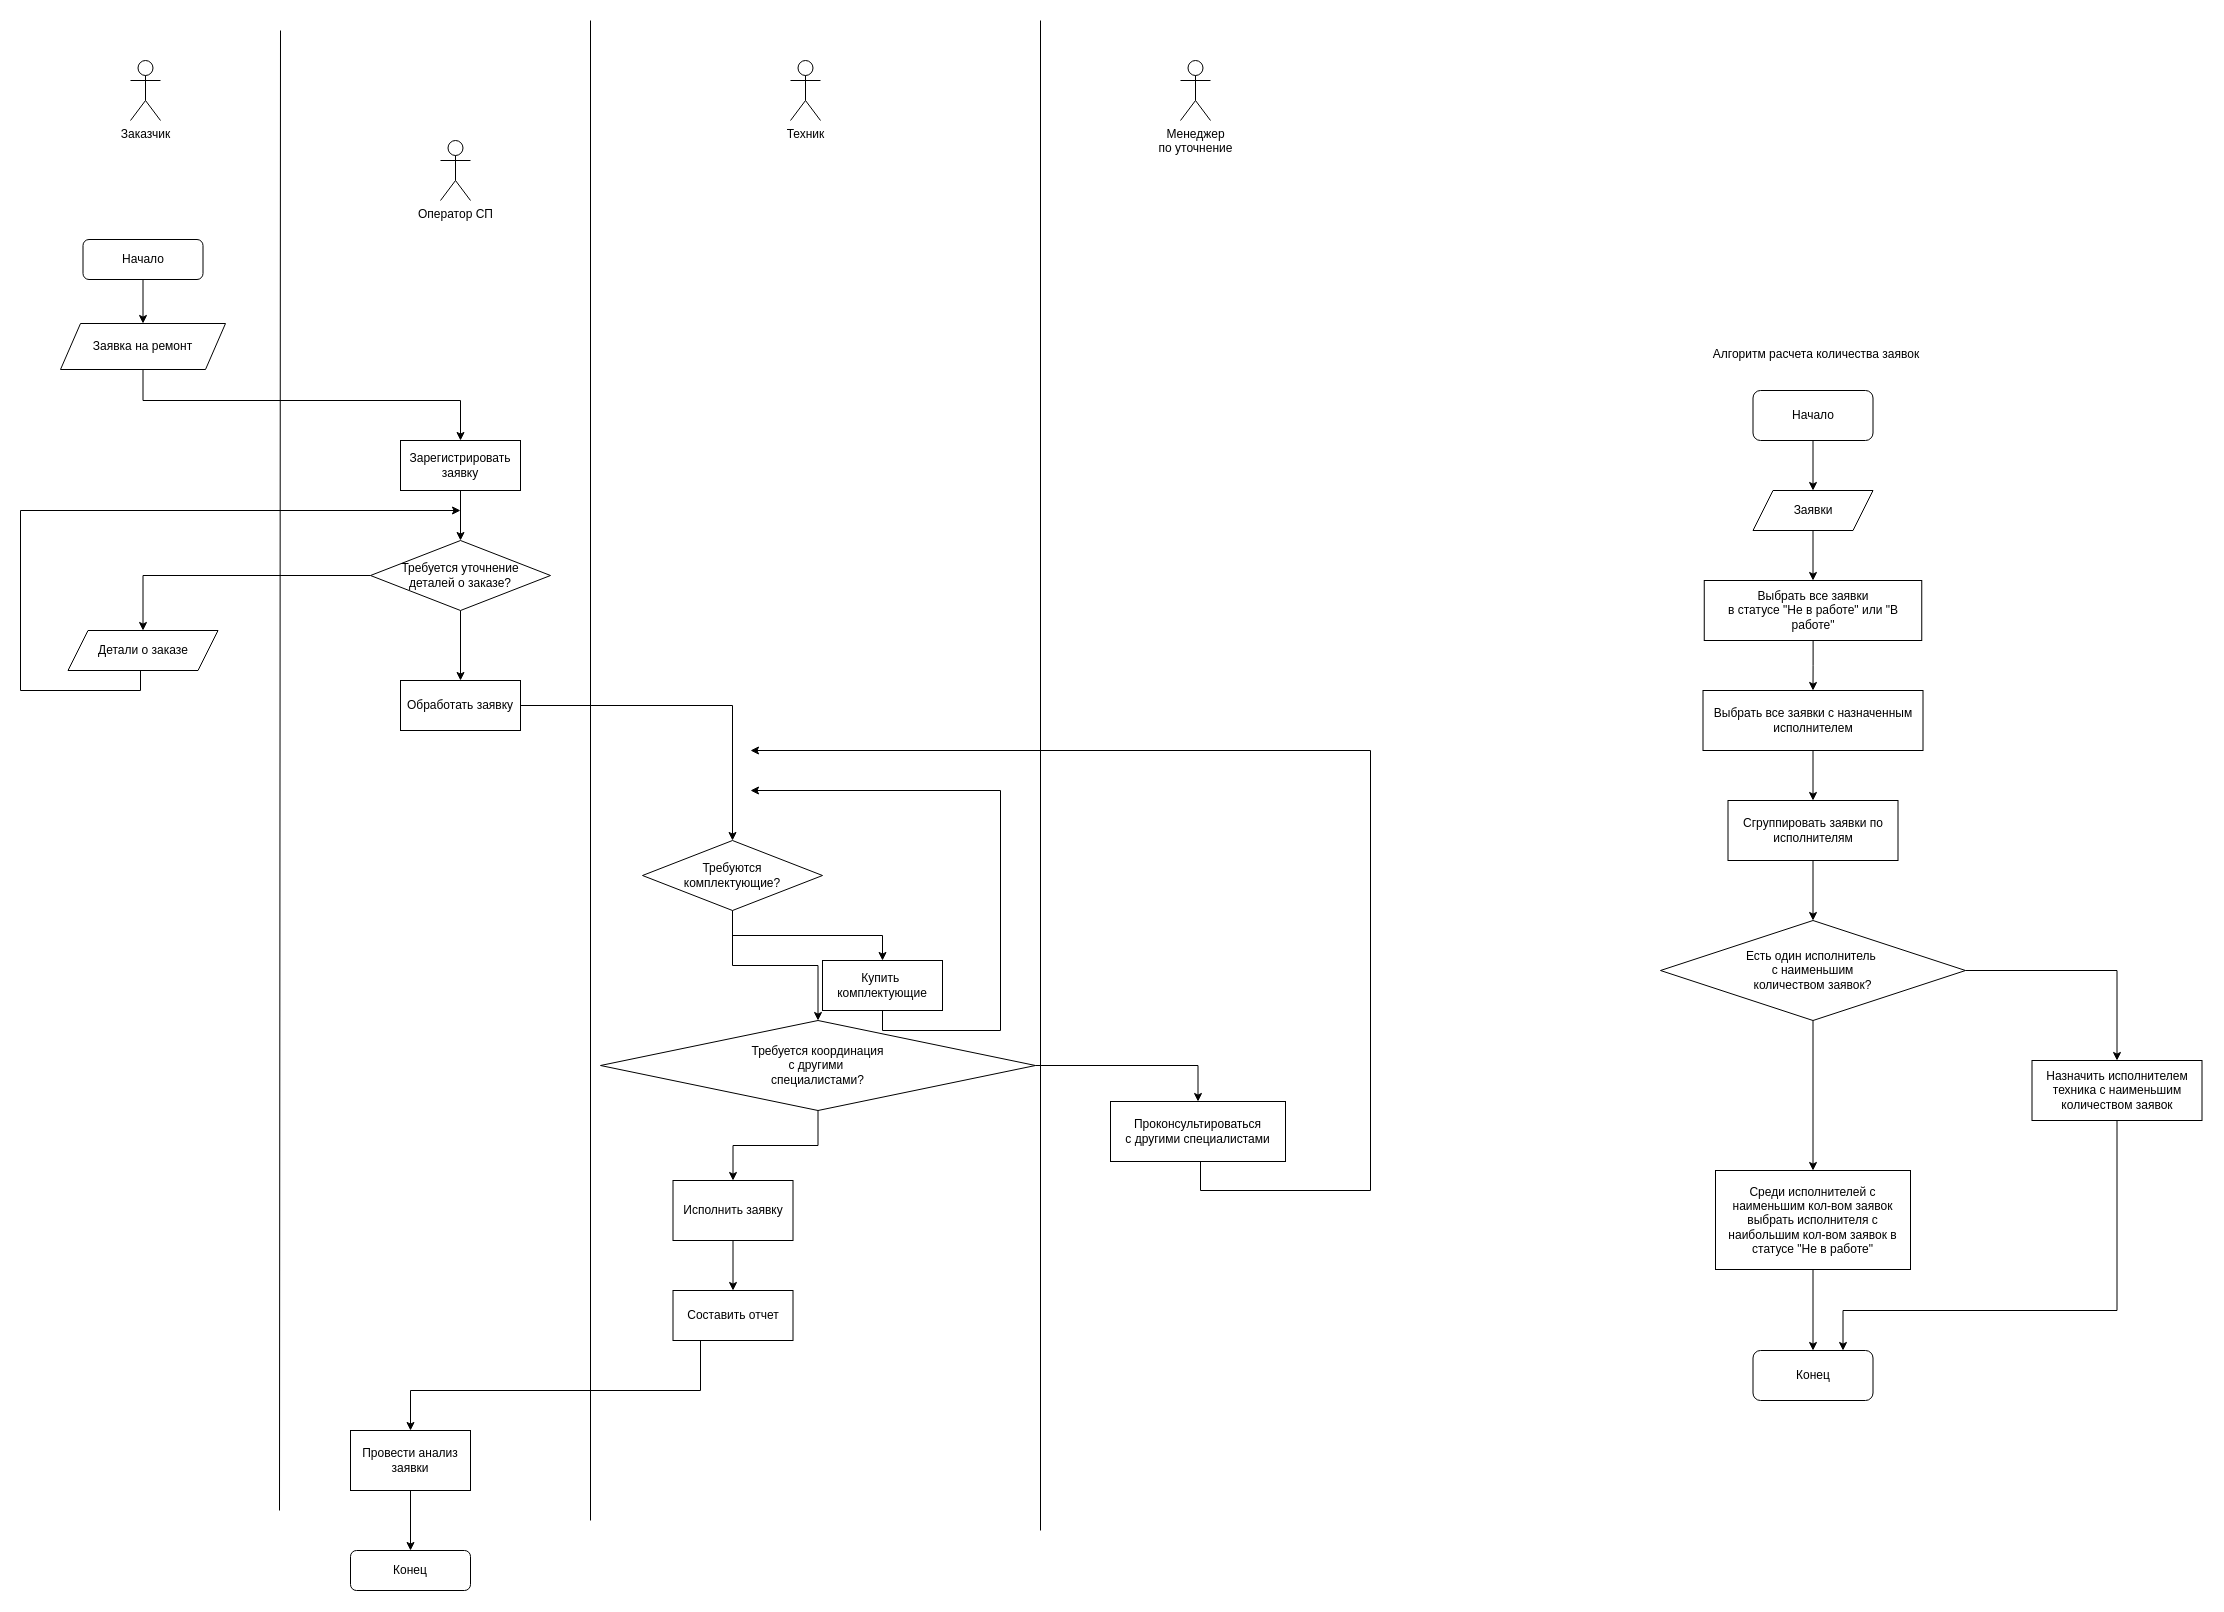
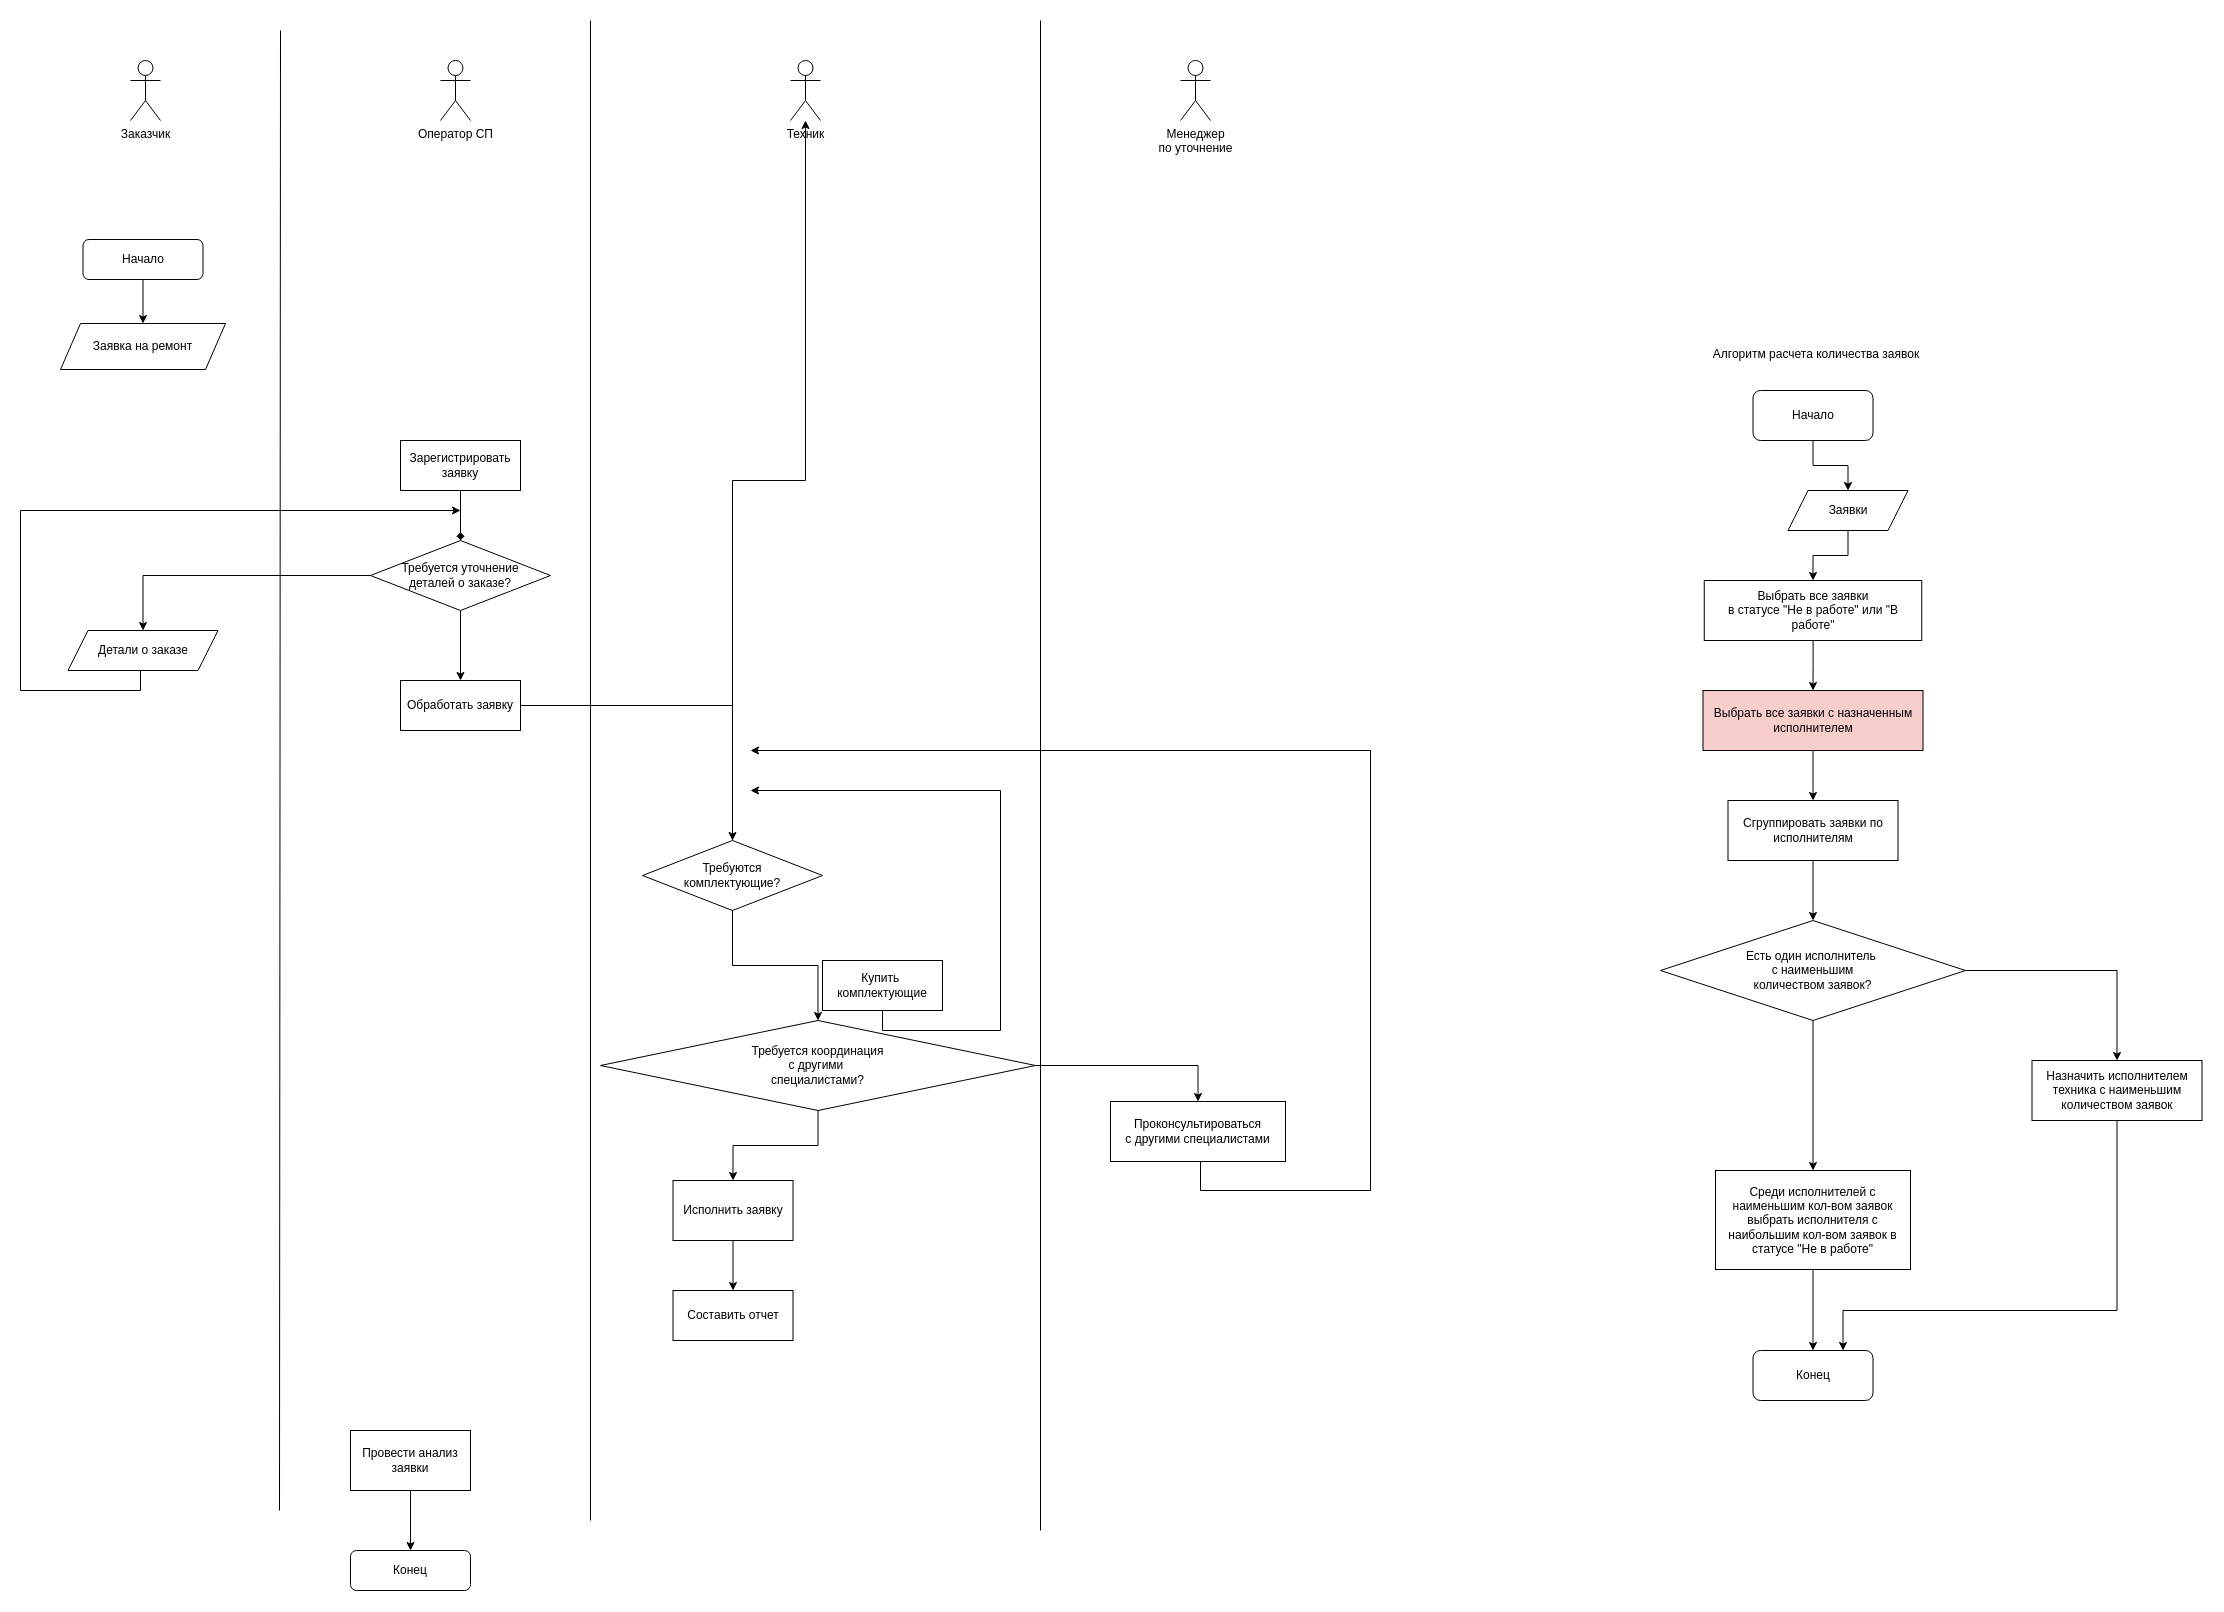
node "Оператор СП": moved (456, 171) -> (456, 91)
edge "Заявка на ремонт" -> "Зарегистрировать заявку": removed
node "Заявки": moved (1813, 511) -> (1848, 511)
edge "Зарегистрировать заявку" -> "Требуется уточнение деталей о заказе?": arrowhead classic -> diamond
node "Выбрать все заявки с назначенным исполнителем": fillcolor #ffffff -> #f8cecc
edge "Требуются комплектующие?" -> "Купить комплектующие": now "Требуются комплектующие?" -> "Техник"
edge "Составить отчет" -> "Провести анализ заявки": removed
